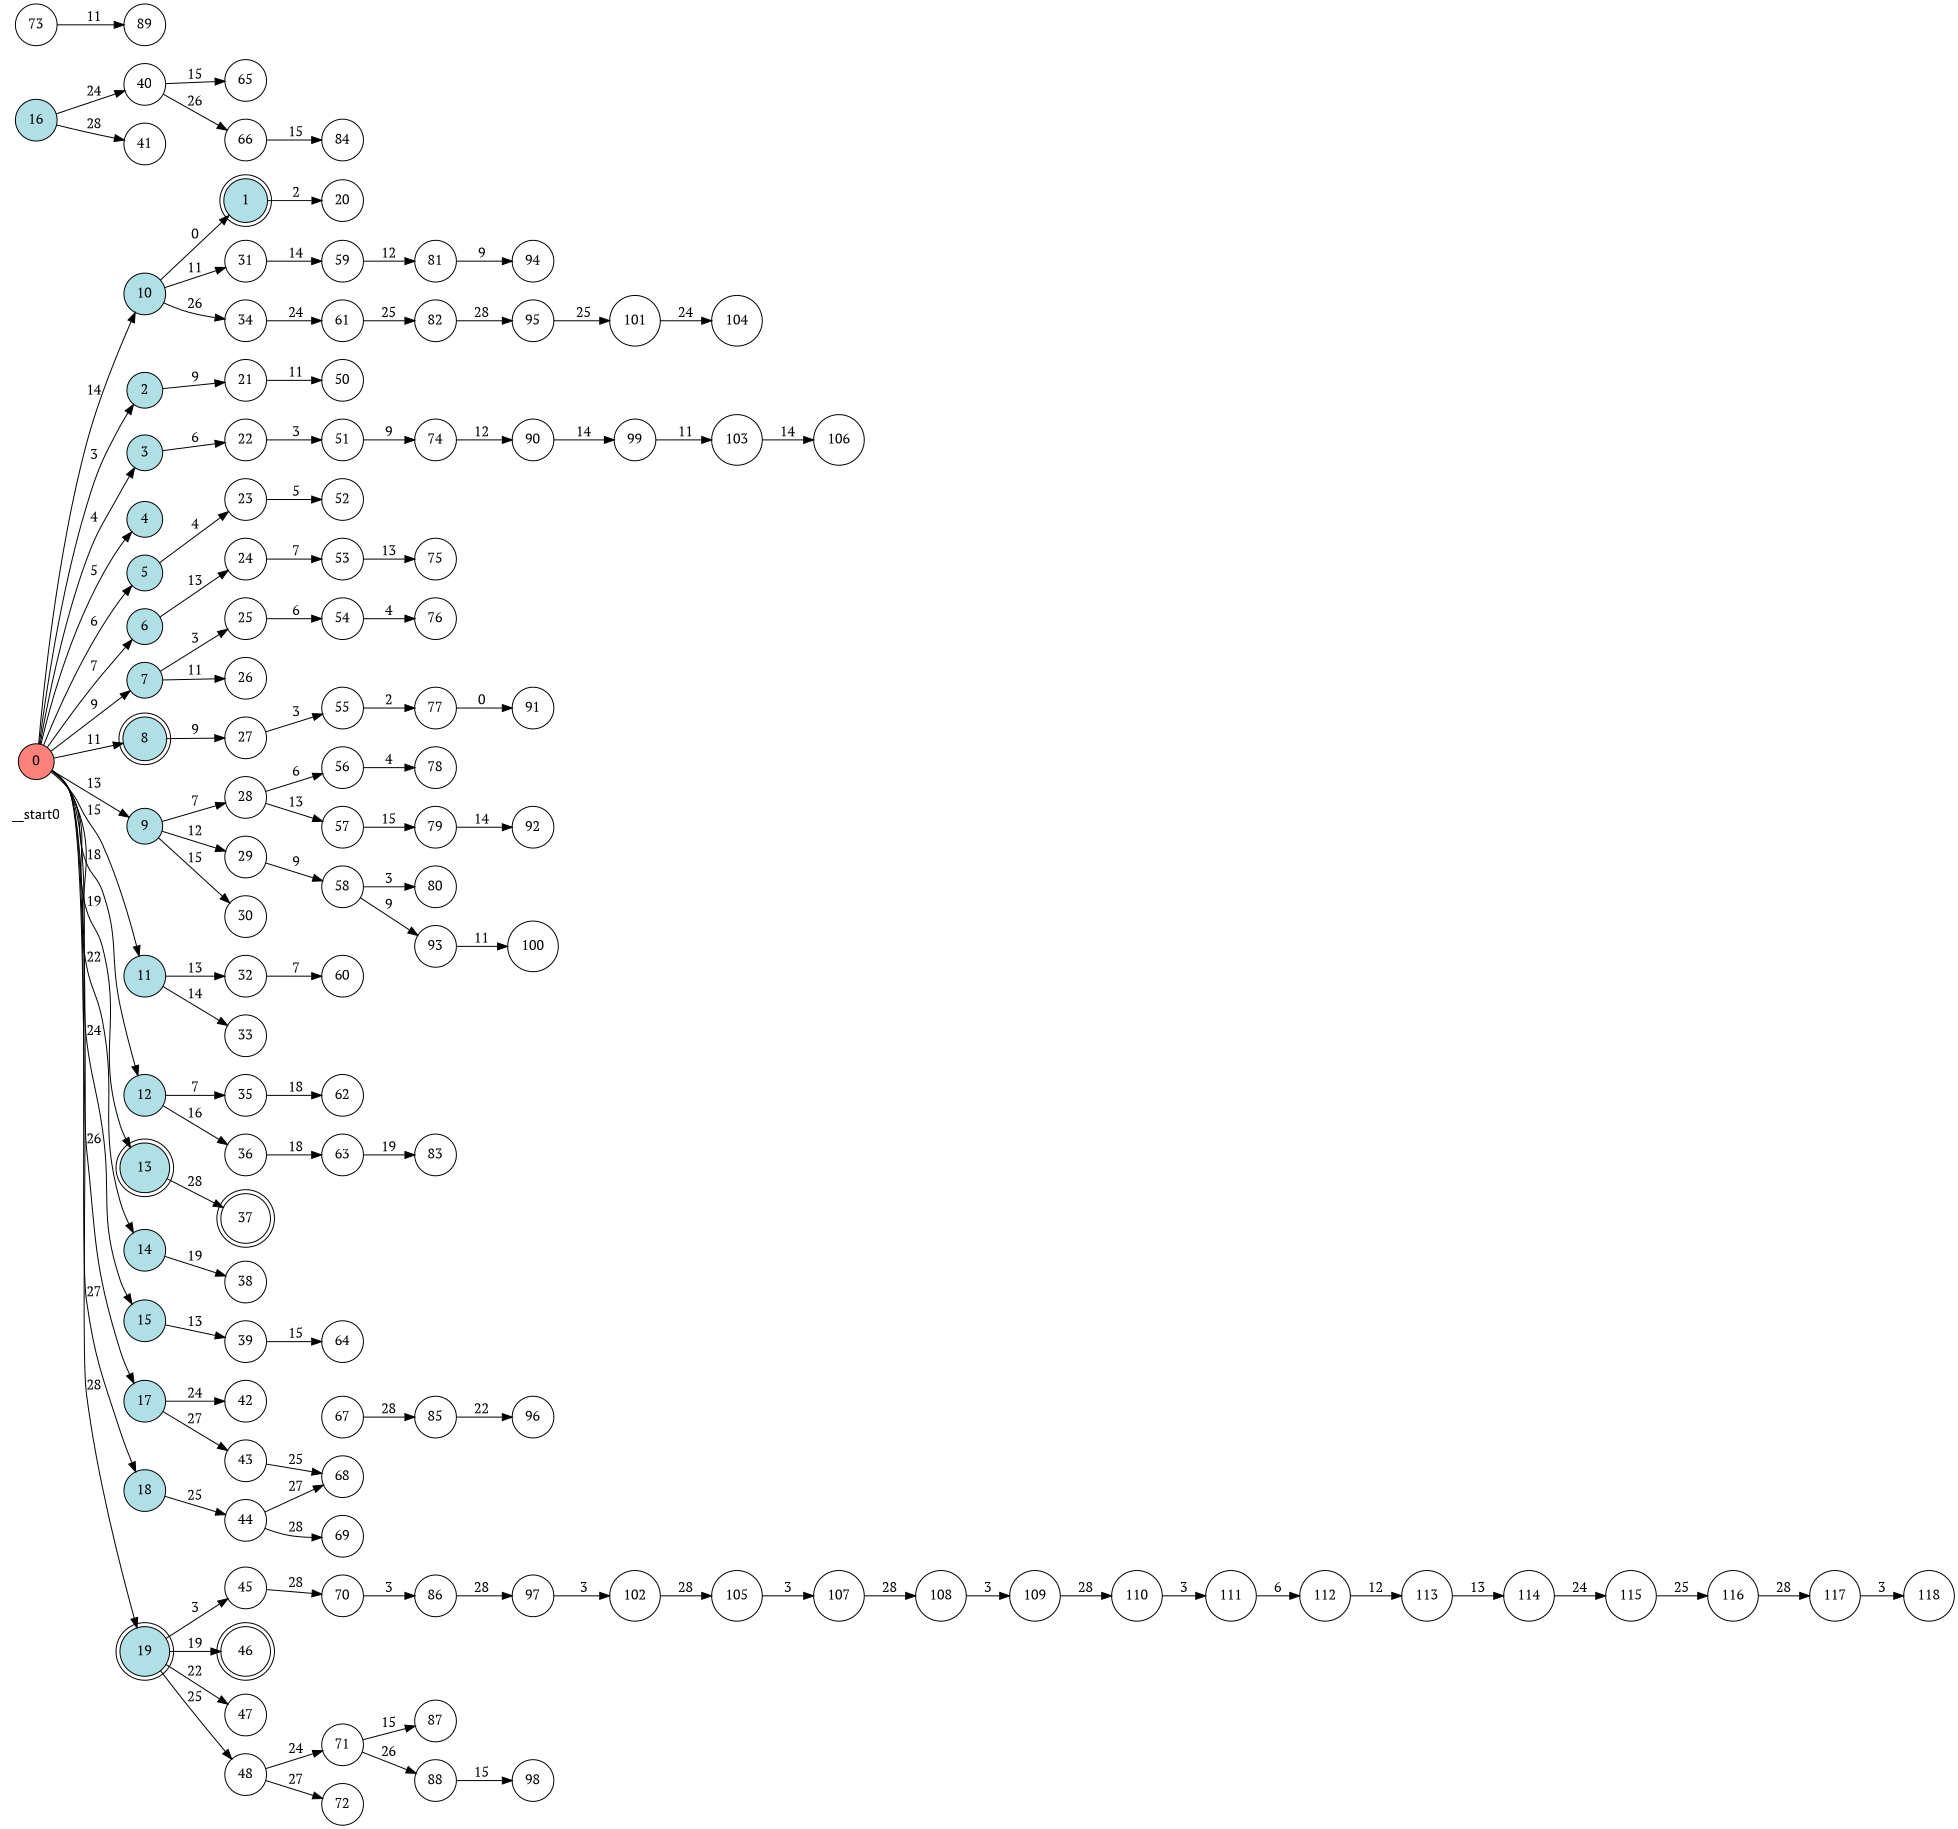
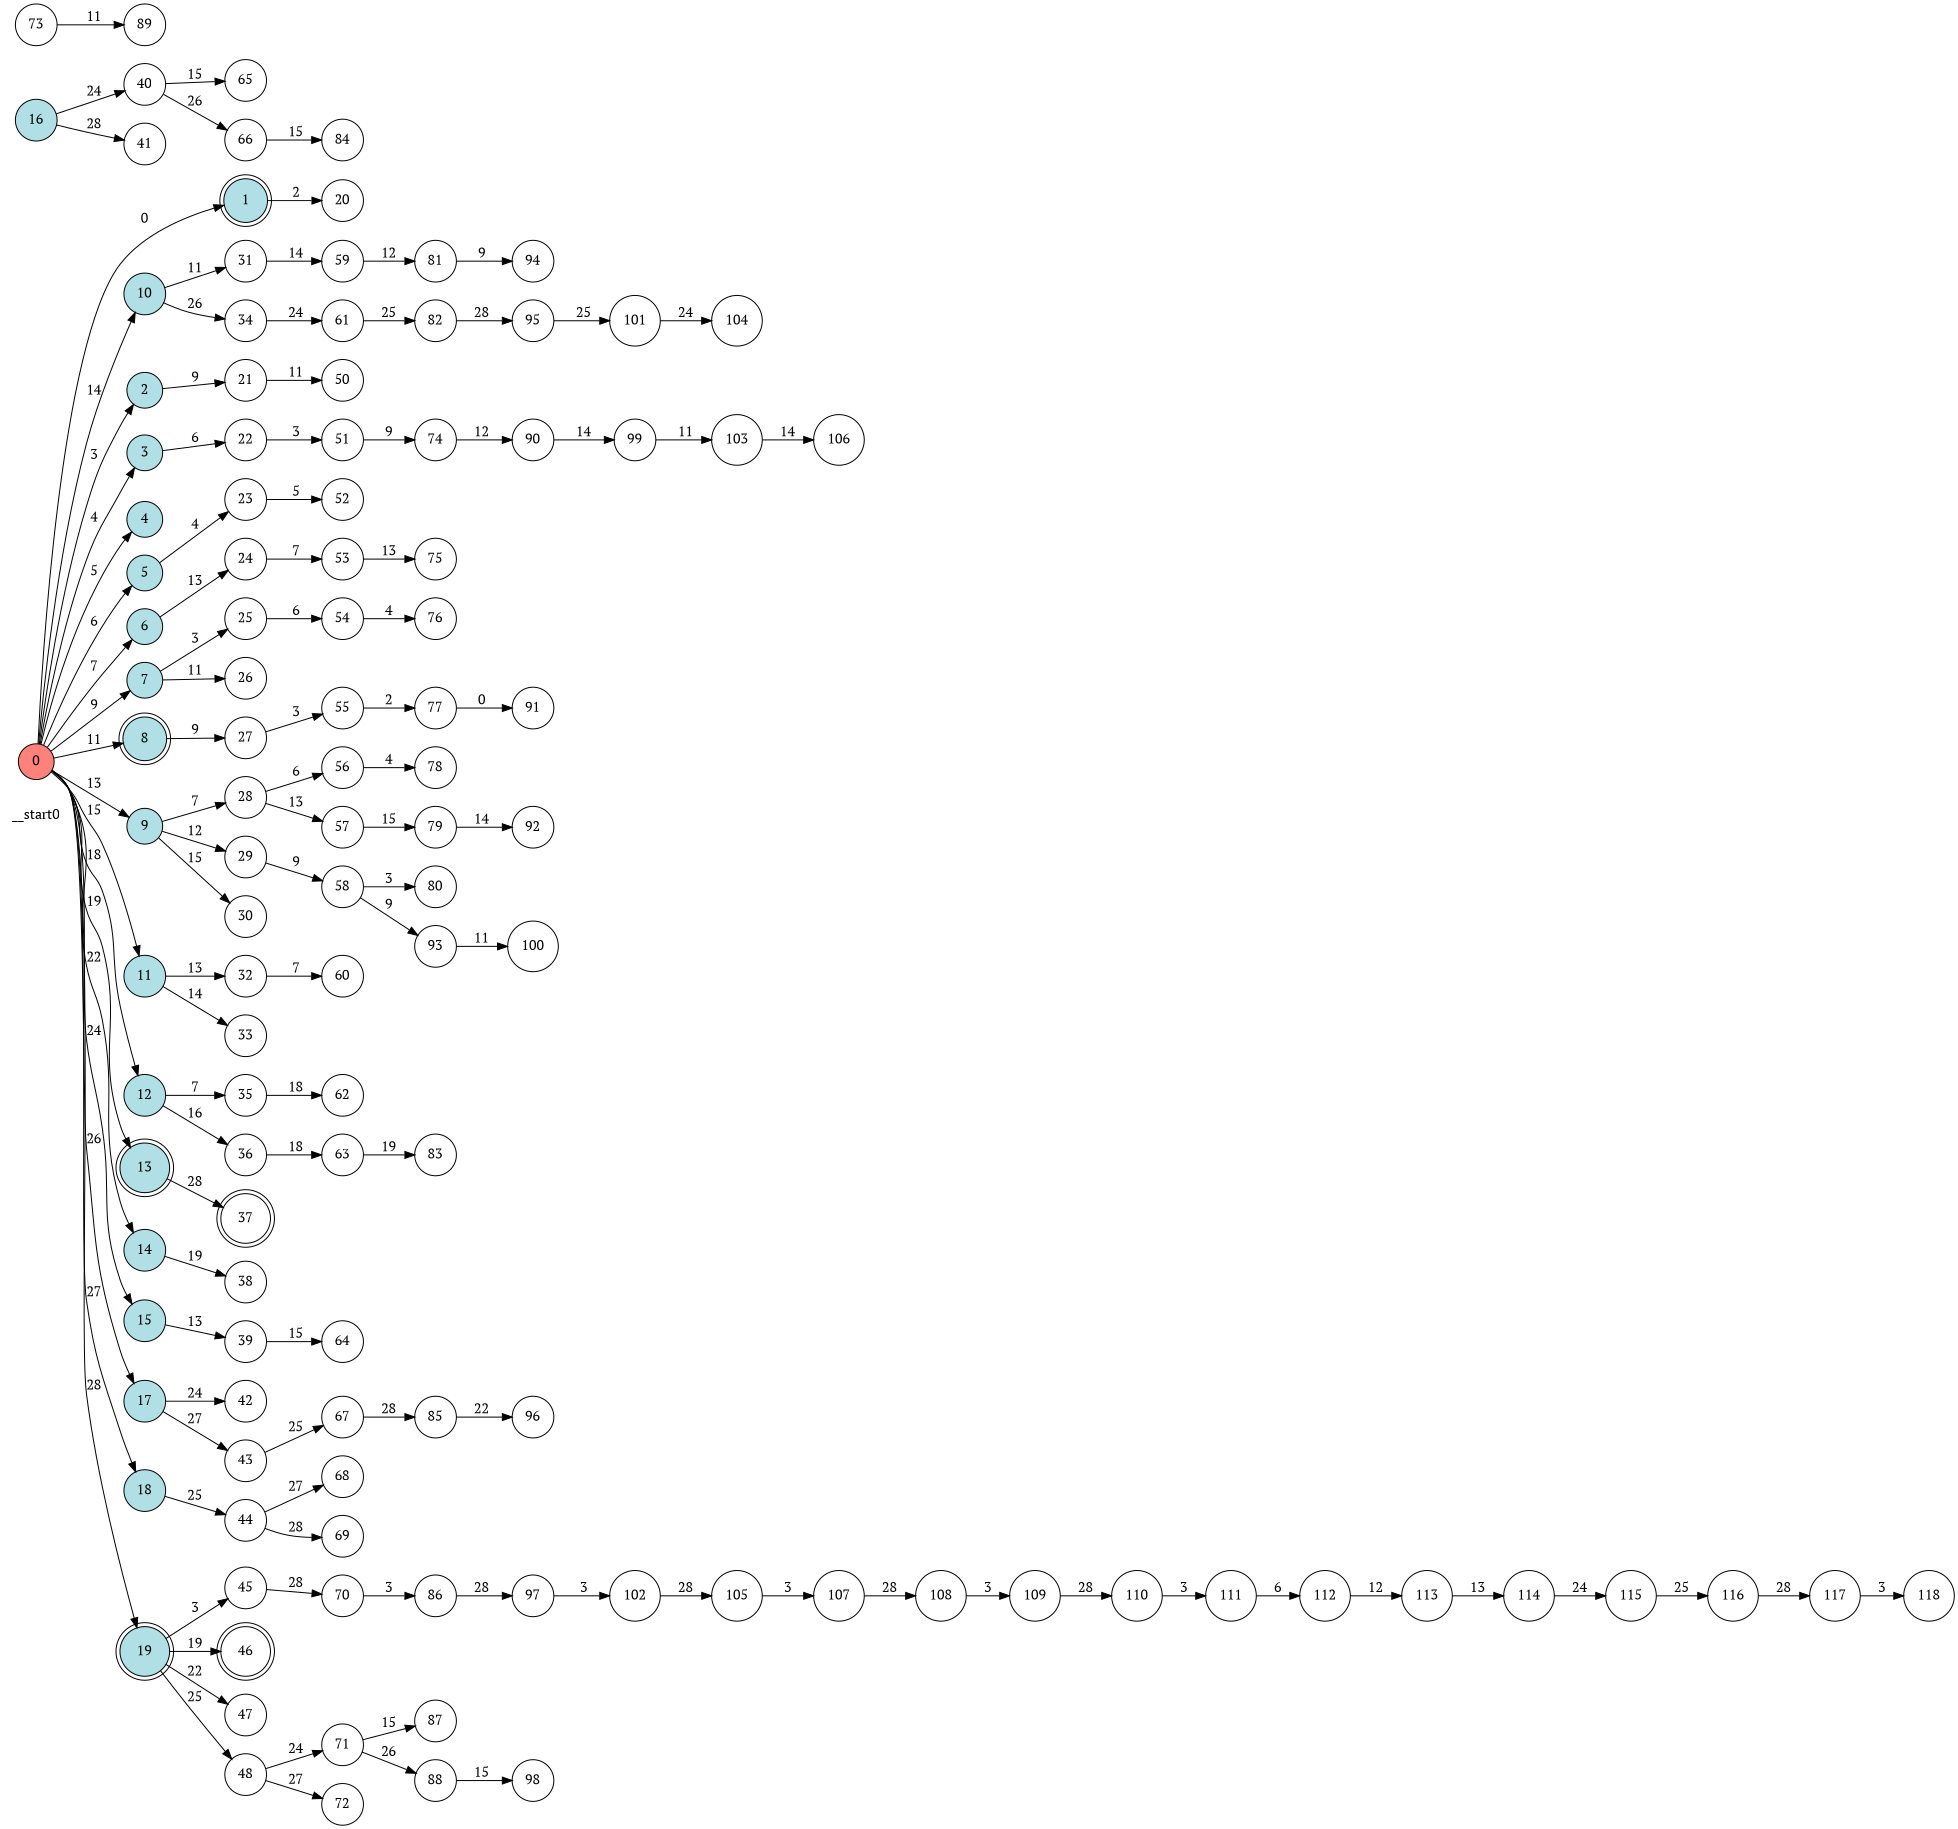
edge "10" -> "1": now "0" -> "1"
edge "43" -> "68": now "43" -> "67"
